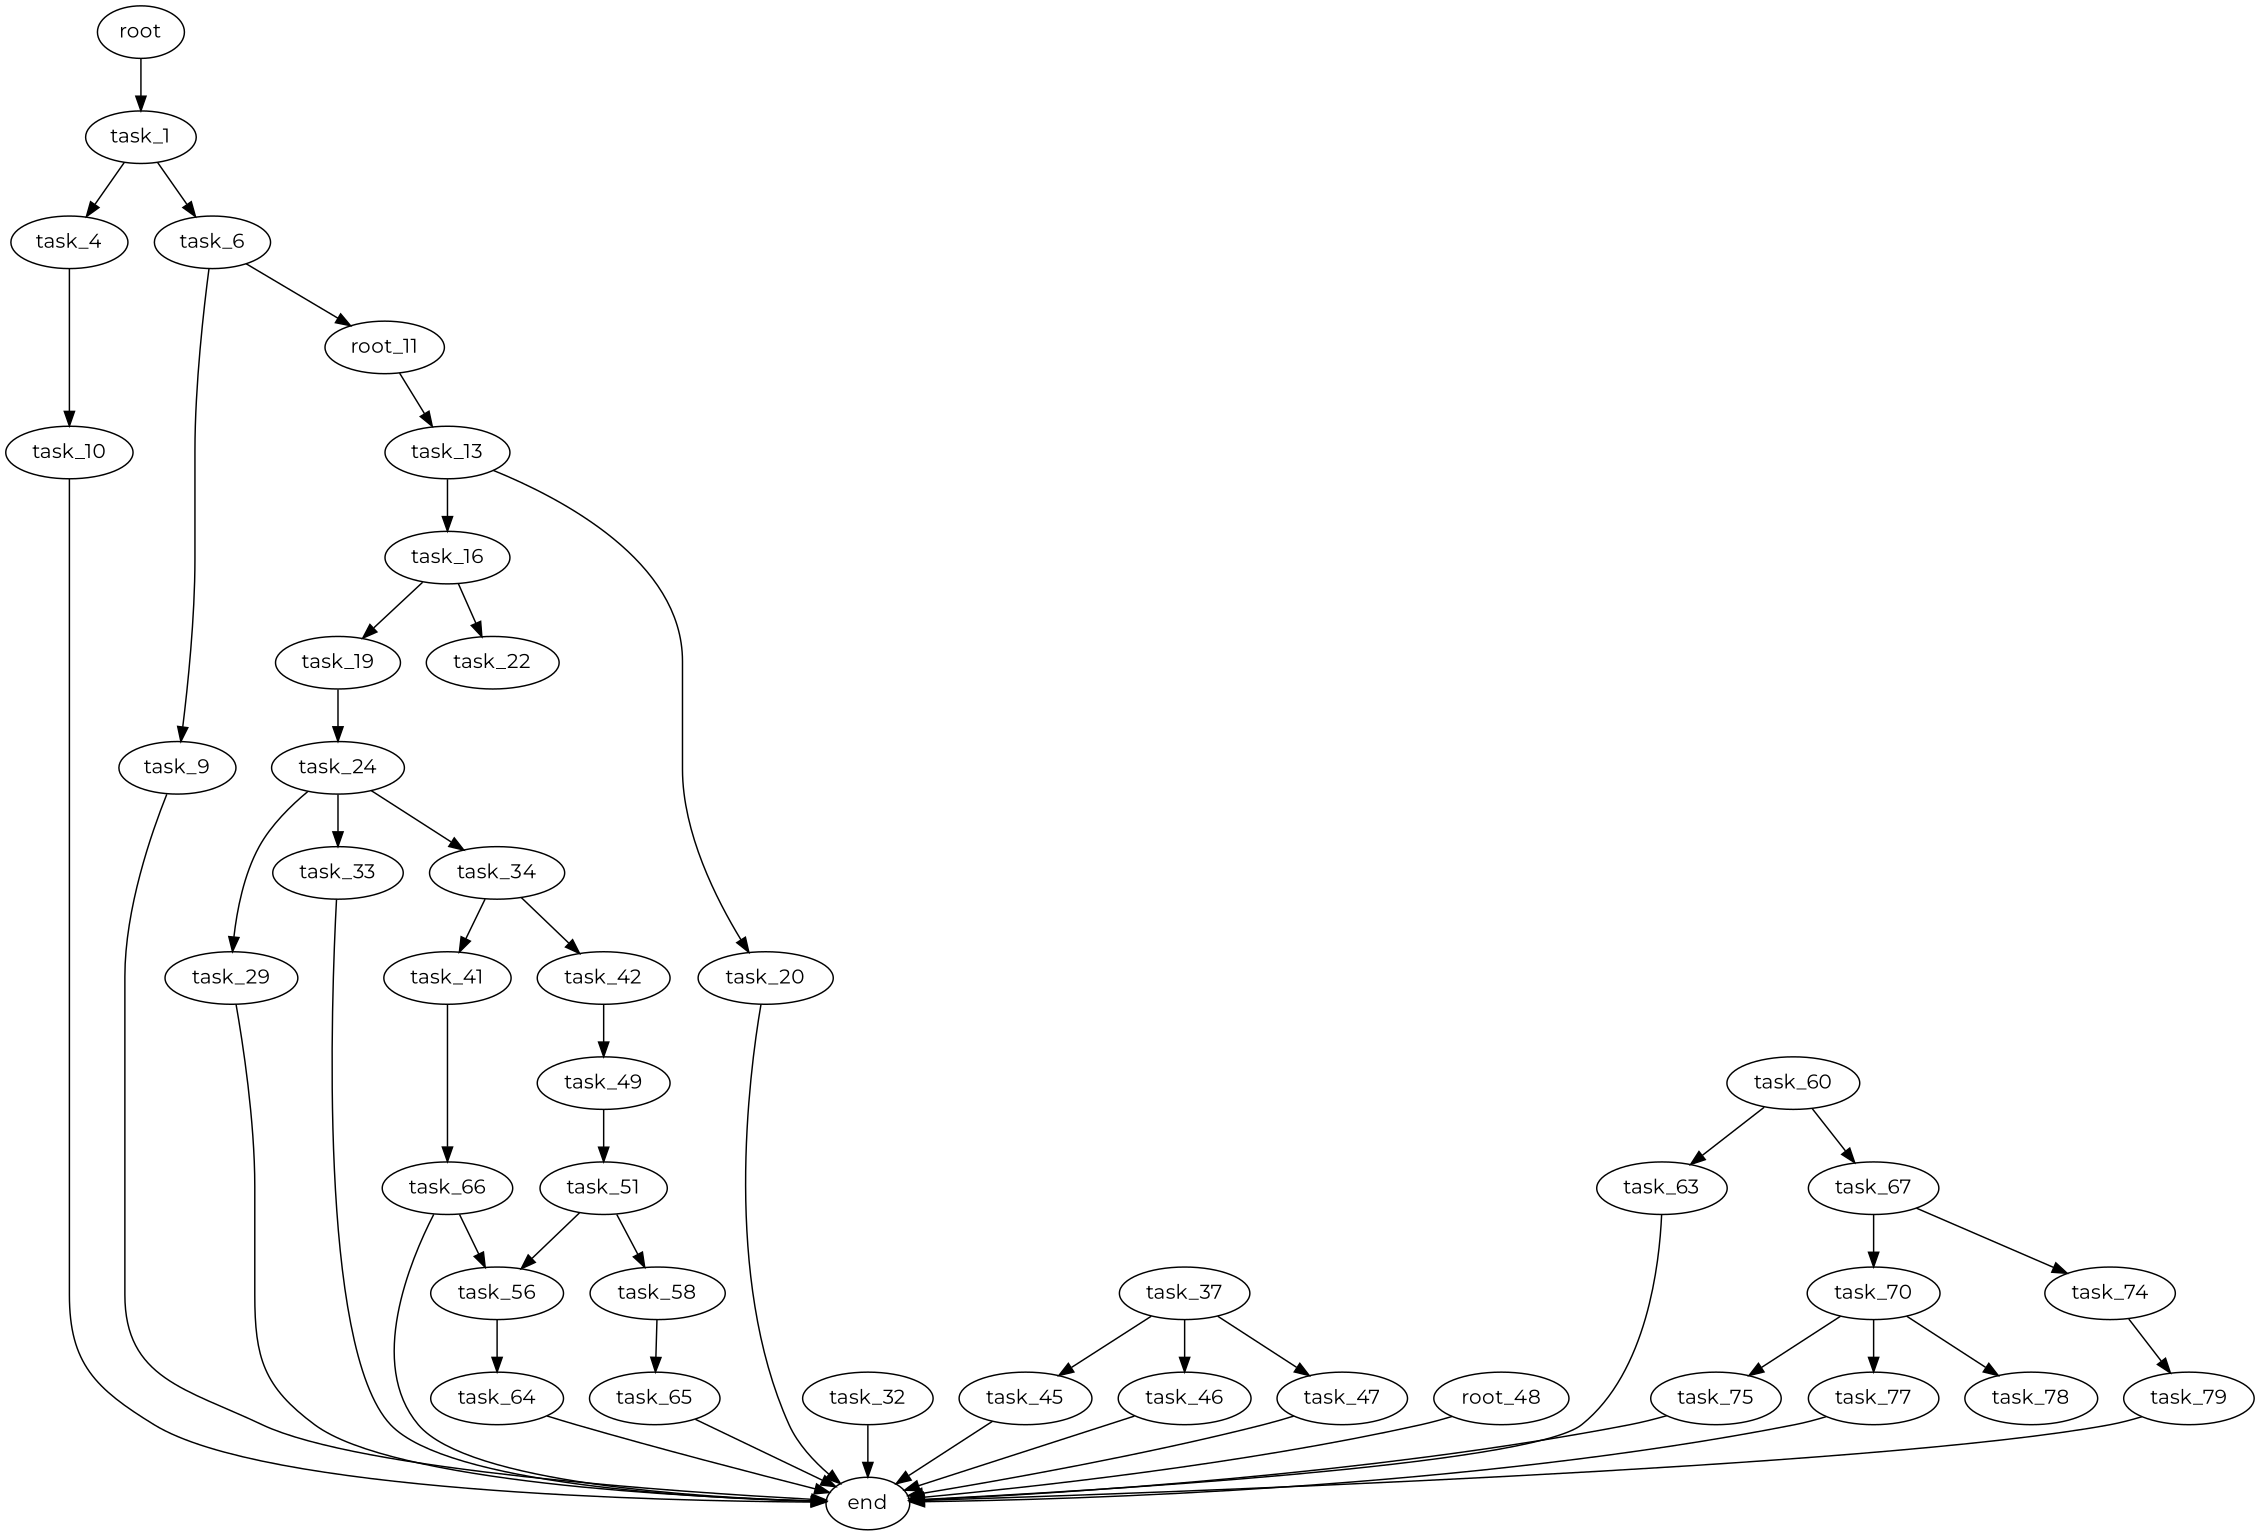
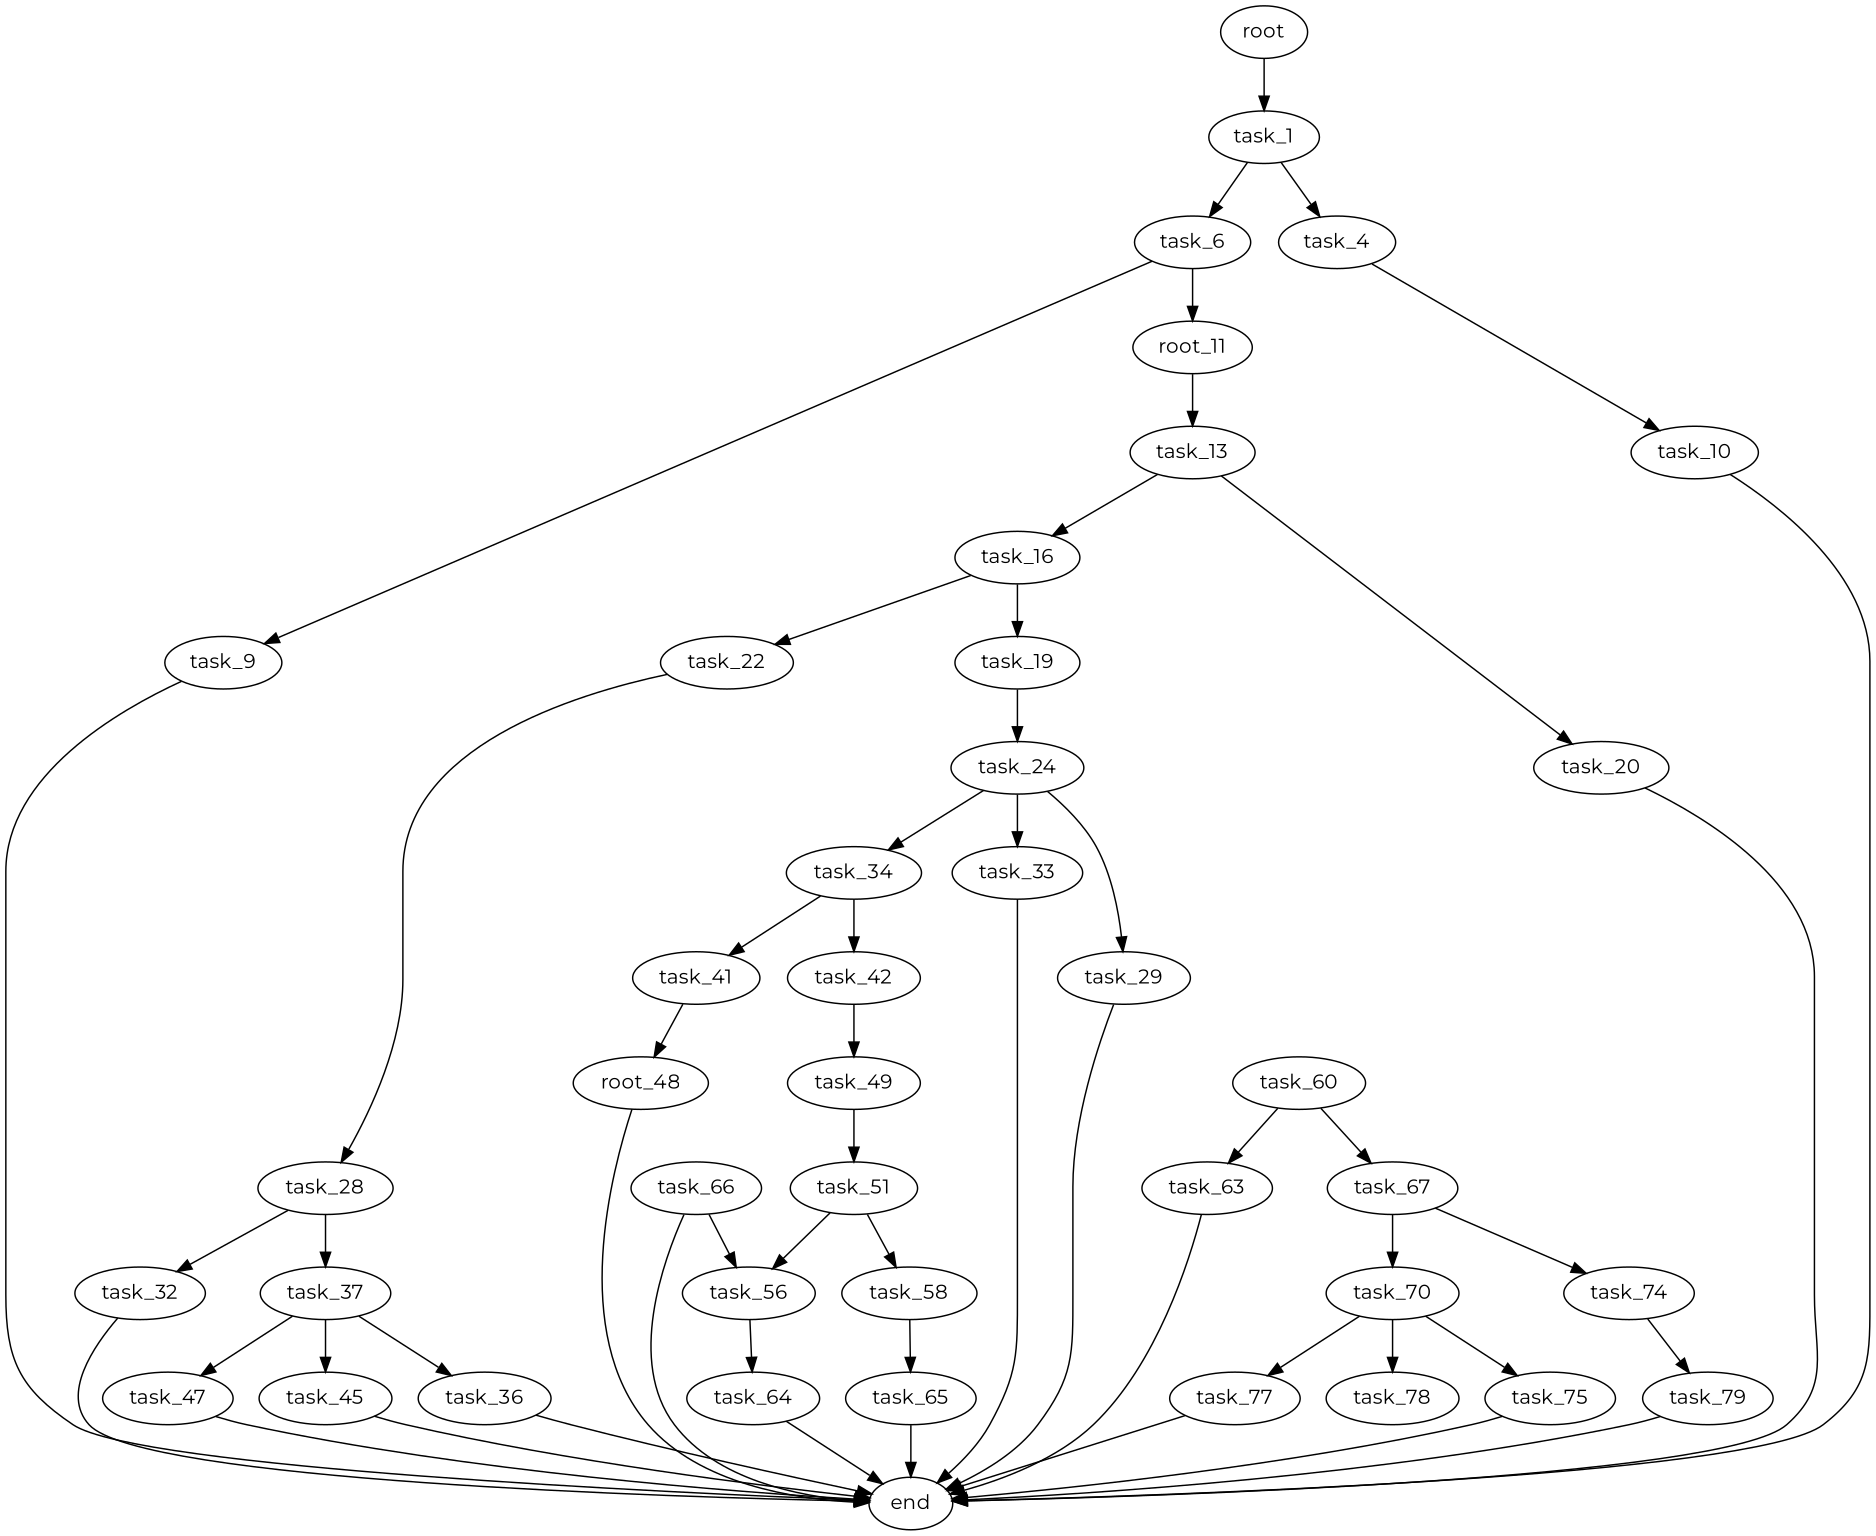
edge "task_41" -> "task_66": now "task_41" -> "root_48"
node "task_28": added
node "task_46": label "task_46" -> "task_36"
